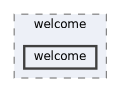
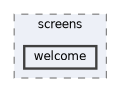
cluster "welcome": label "welcome" -> "screens"
